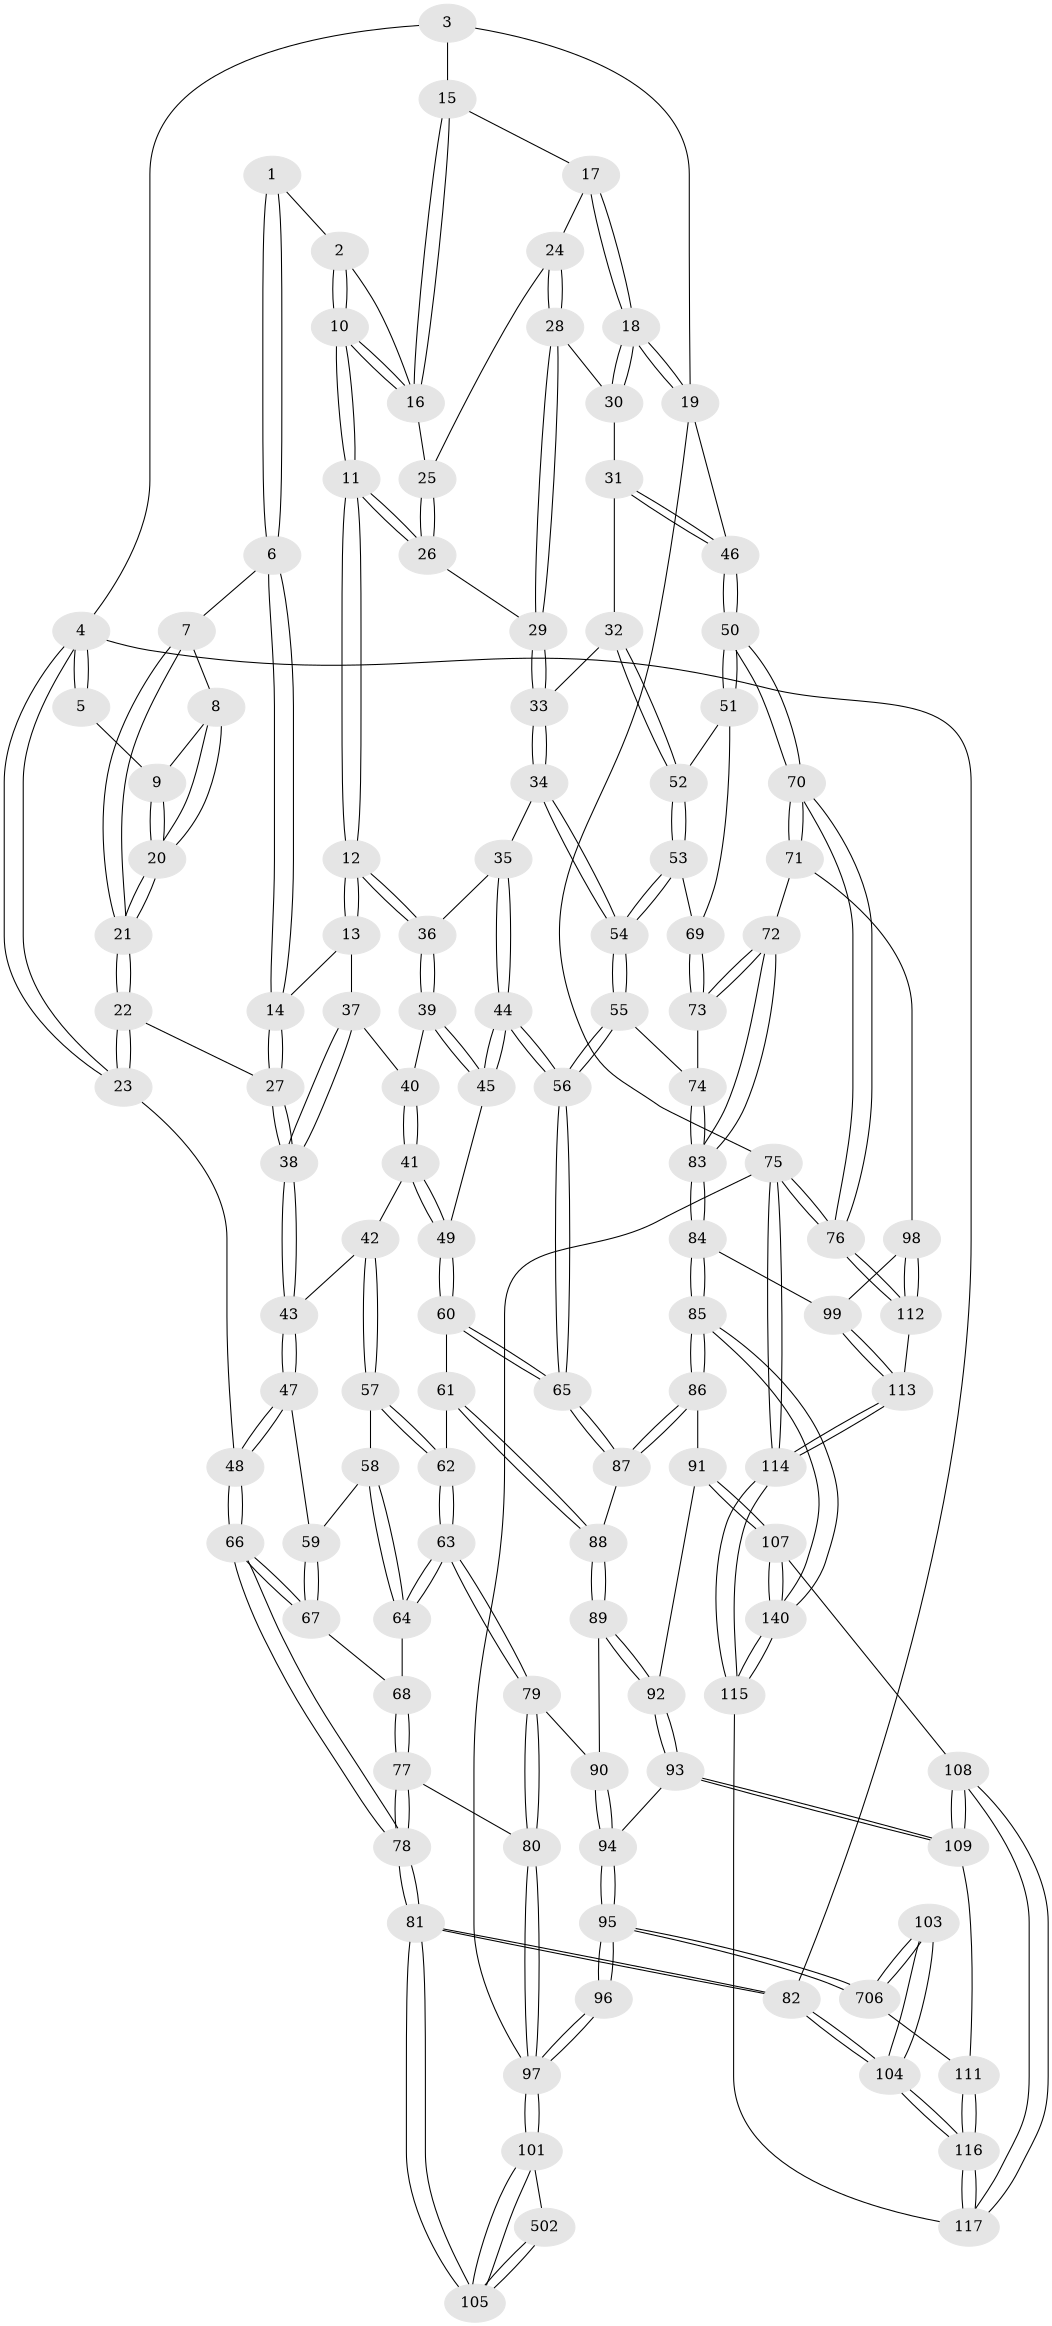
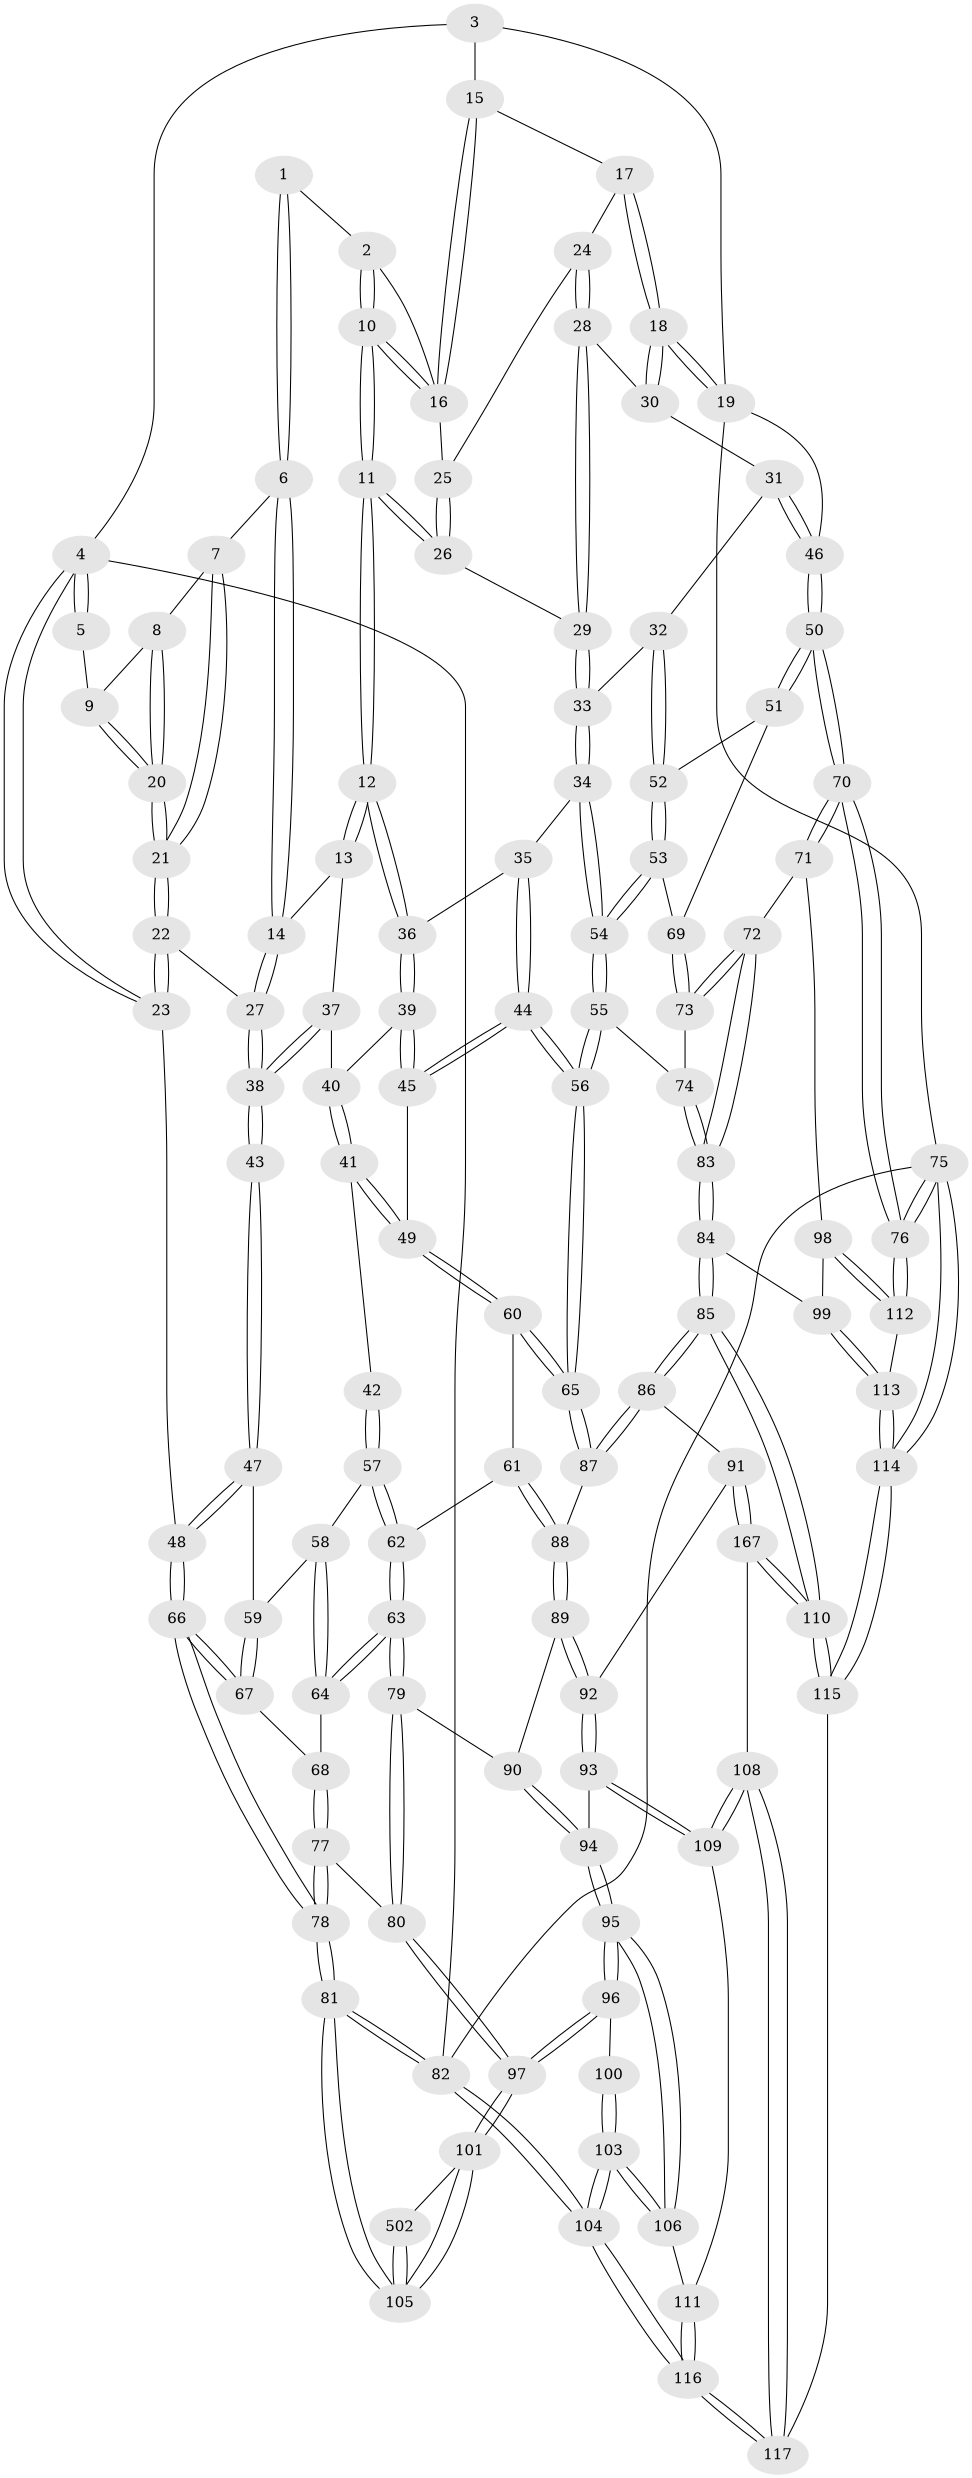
edge "42" -- "43": removed
edge "75" -- "97": now "75" -- "82"
node "107": label "107" -> "167"
node "140": label "140" -> "110"
node "706": label "706" -> "106"
node "100": added
